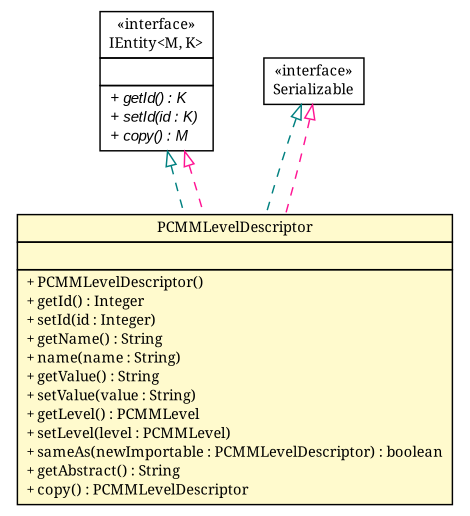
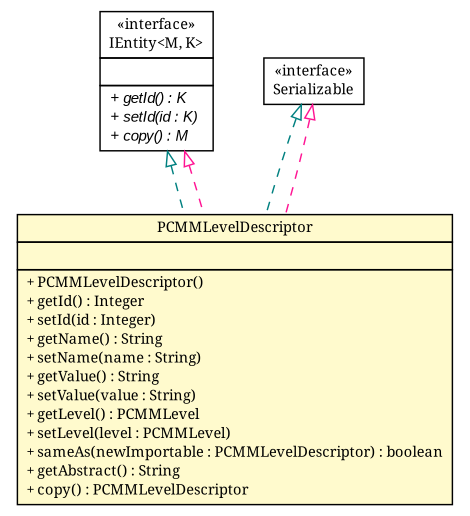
node "PCMMLevelDescriptor": text "+ name(name : String)" -> "+ setName(name : String)"
